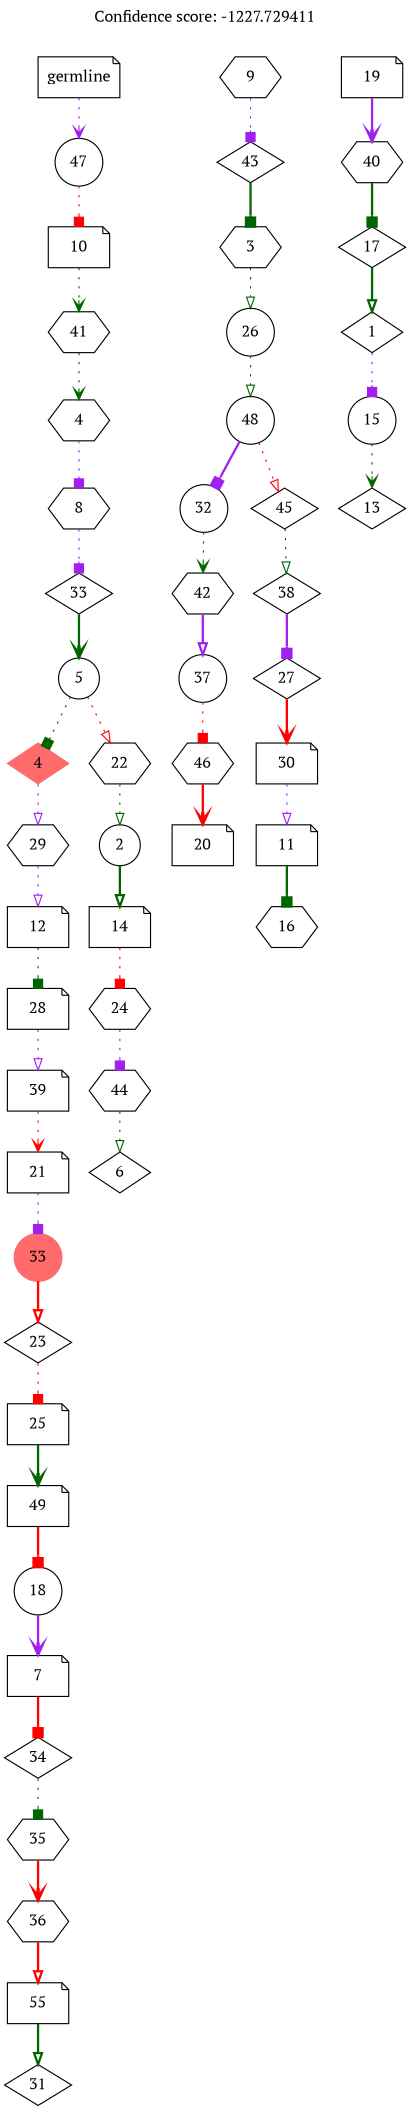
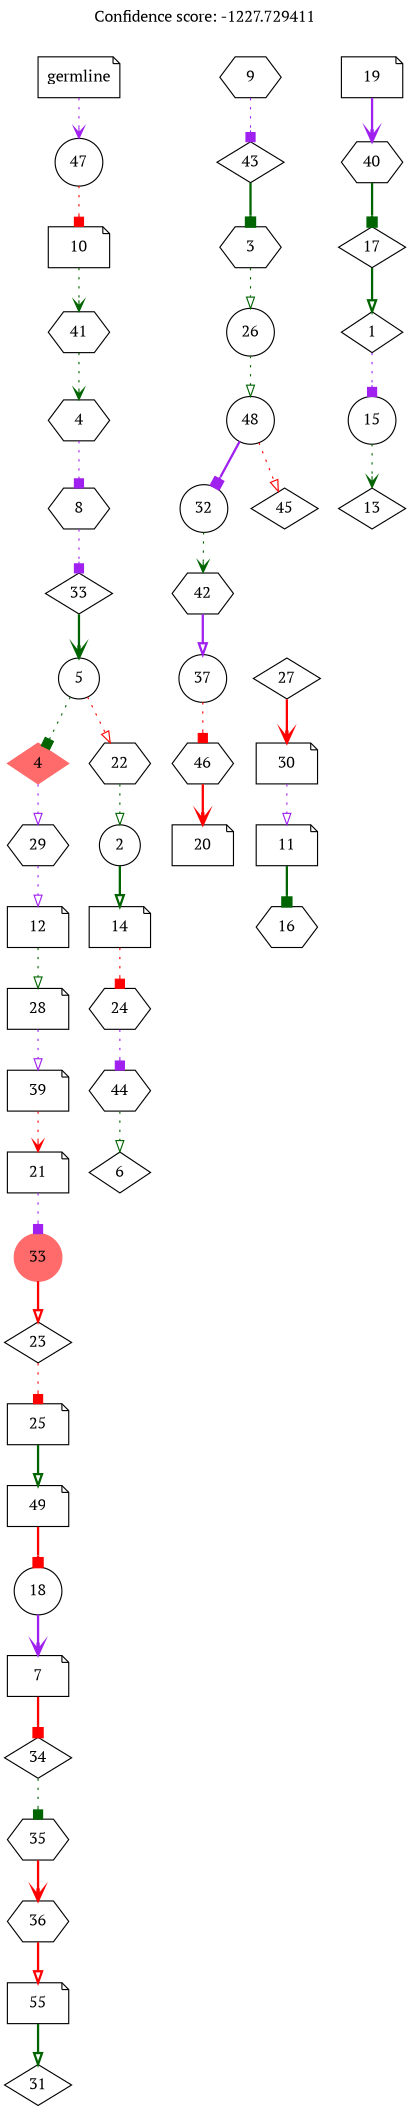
node "38": removed
edge "12" -> "28": arrowhead box -> onormal
edge "25" -> "49": arrowhead vee -> onormal
